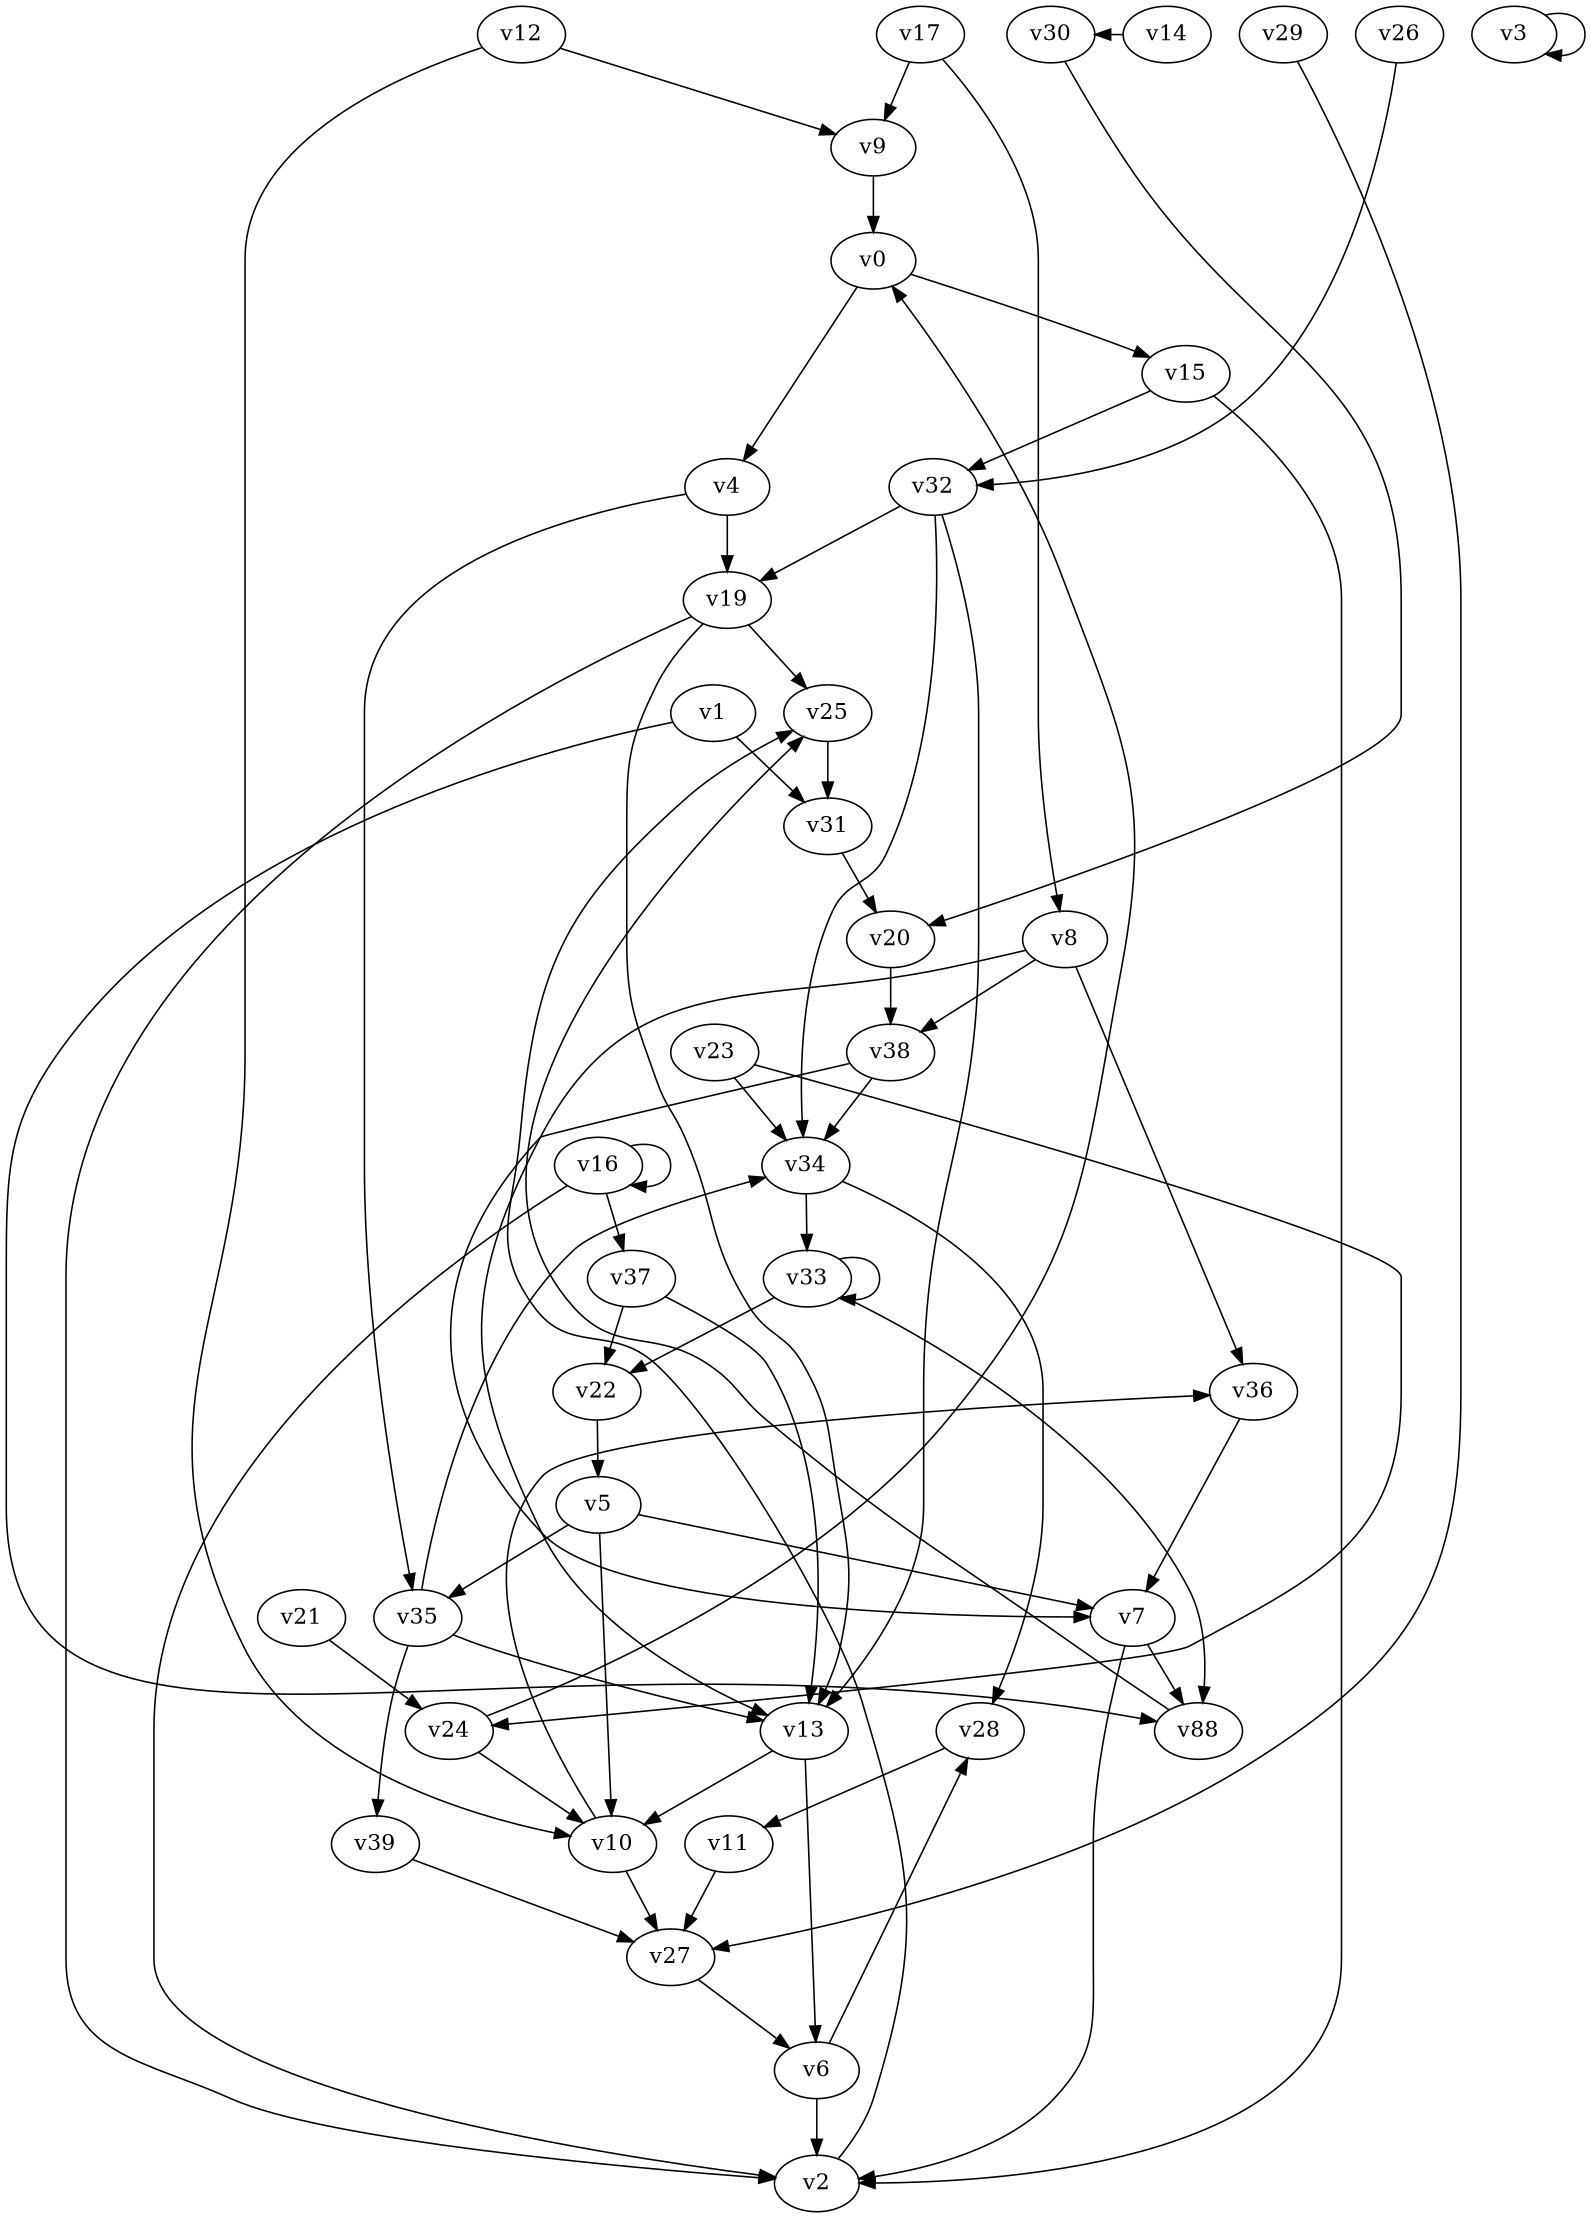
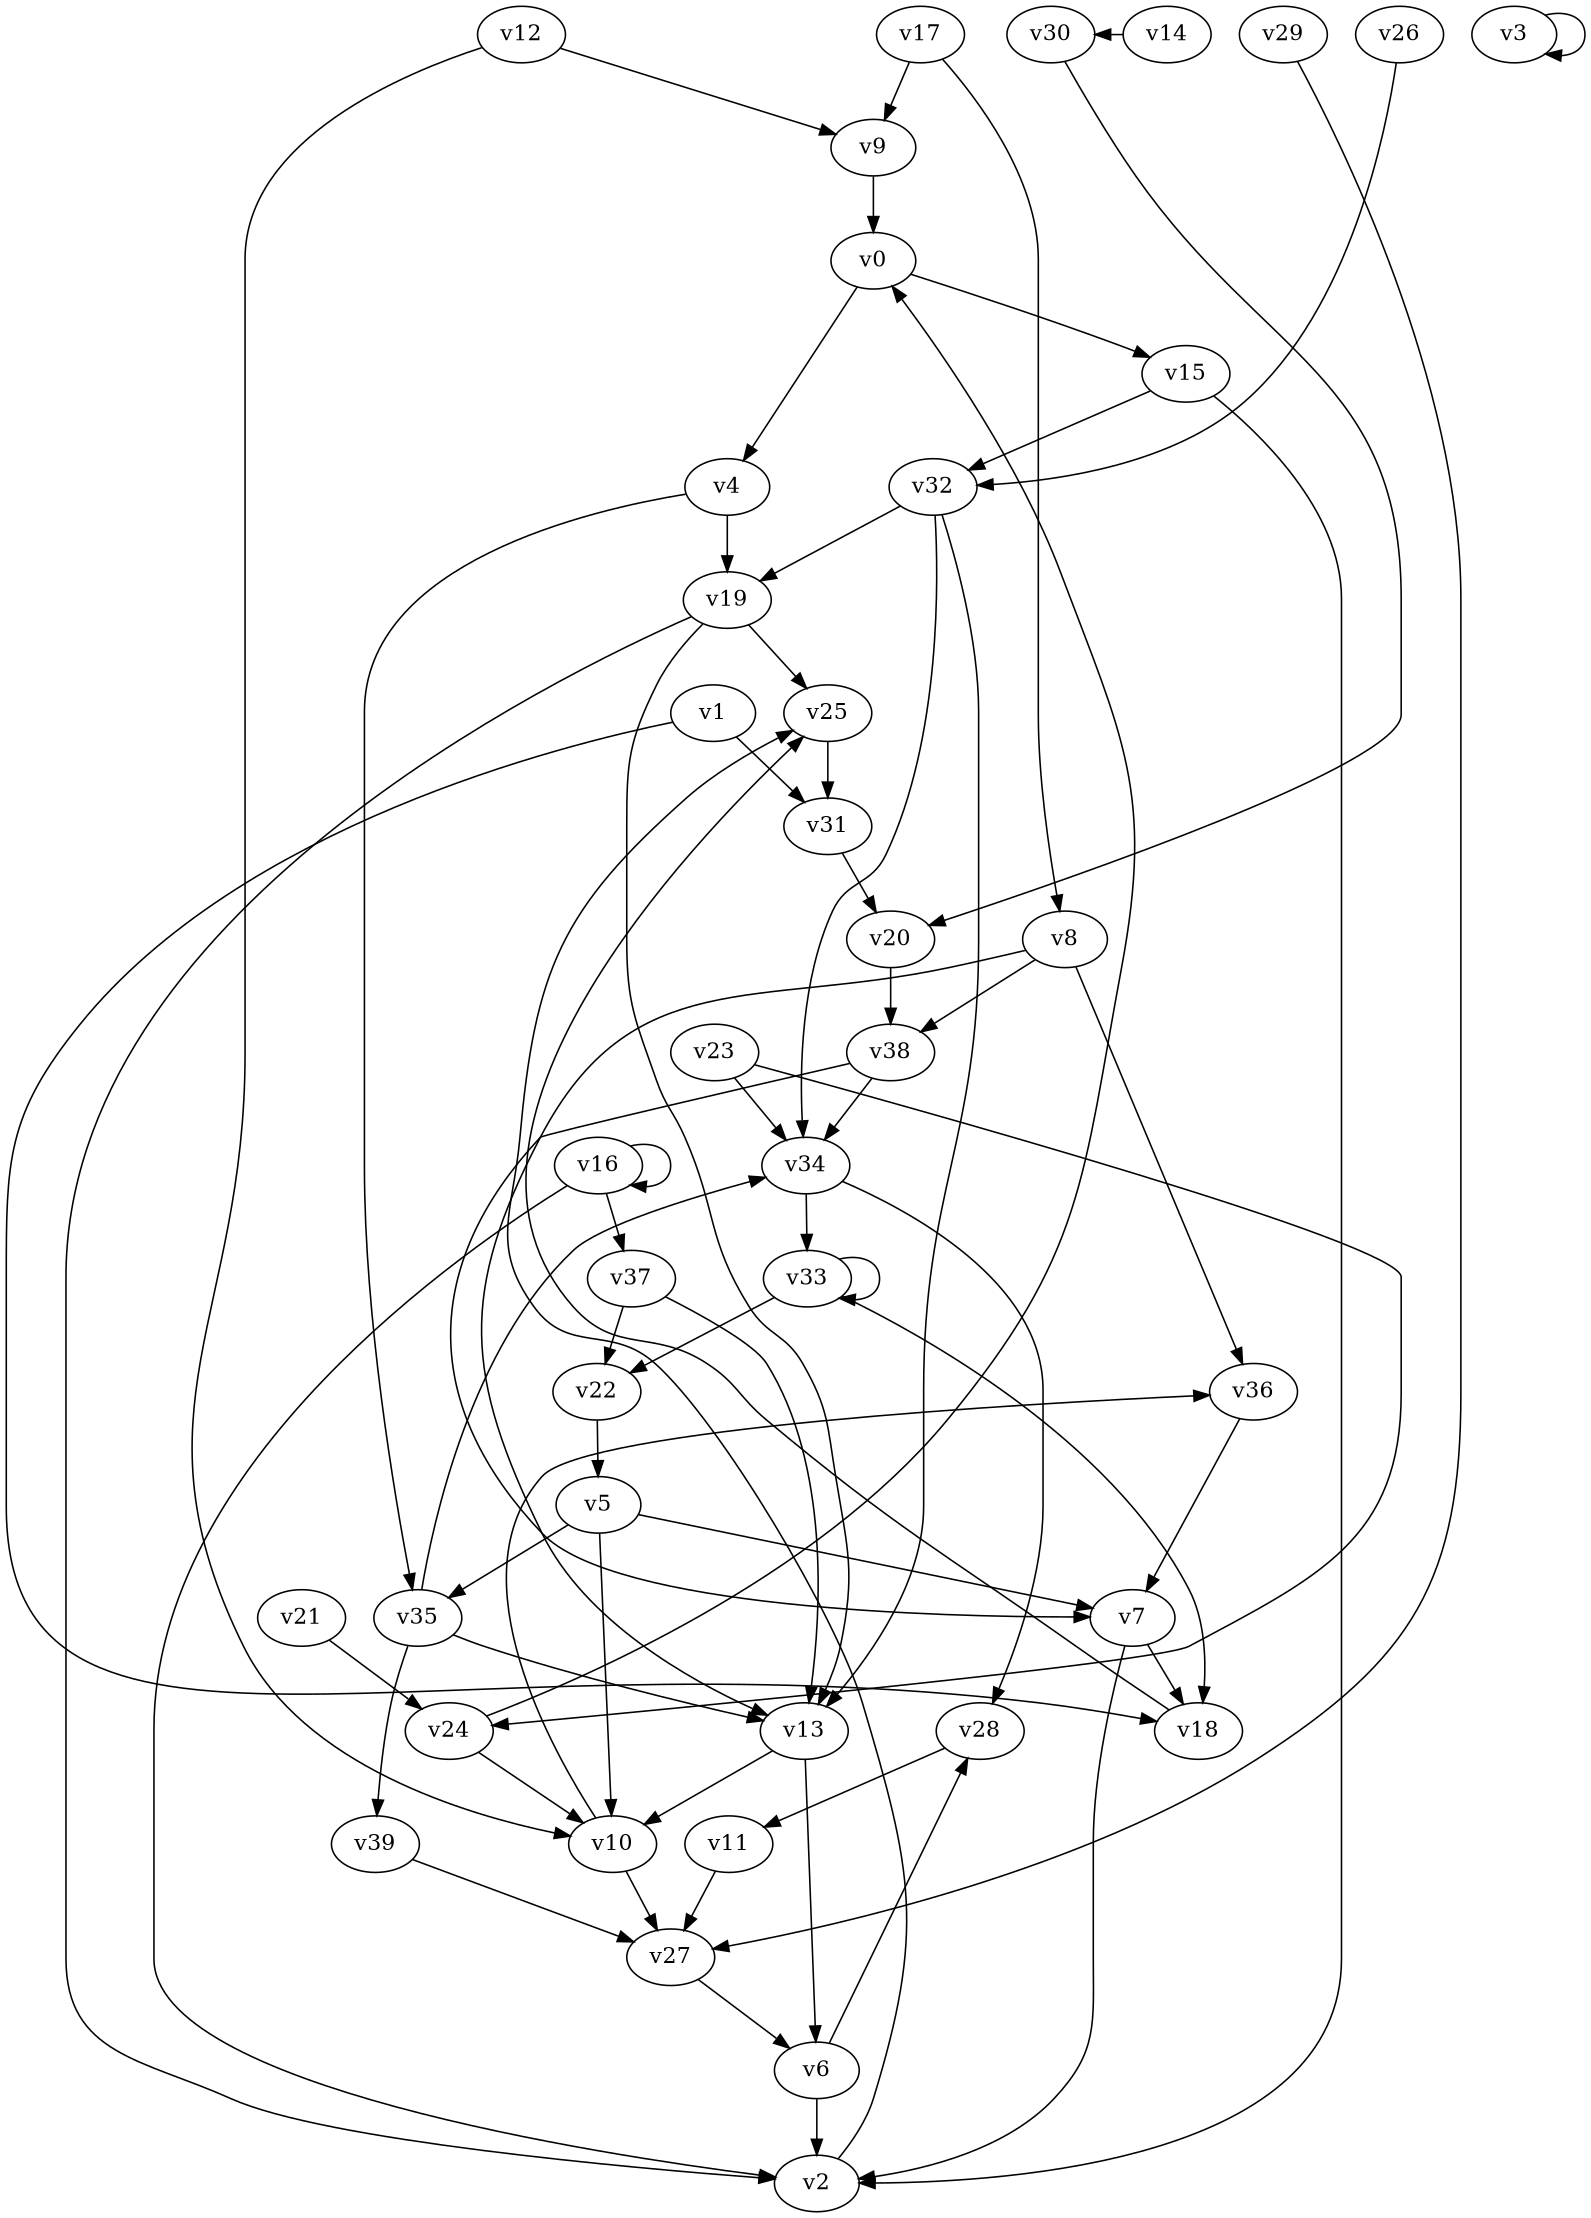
node "v88": label "v88" -> "v18"
